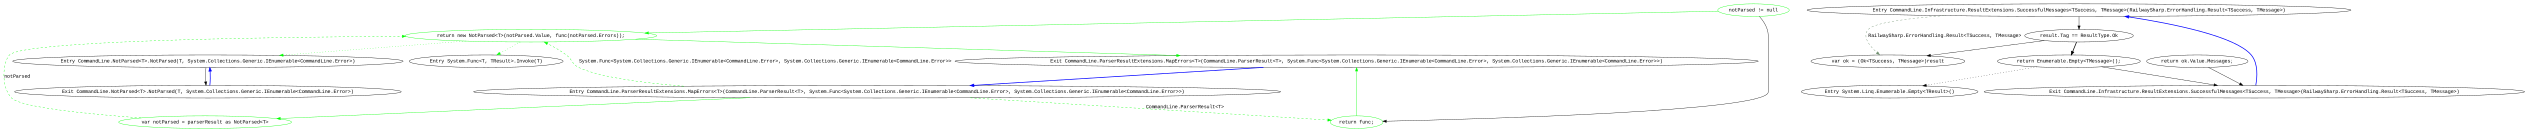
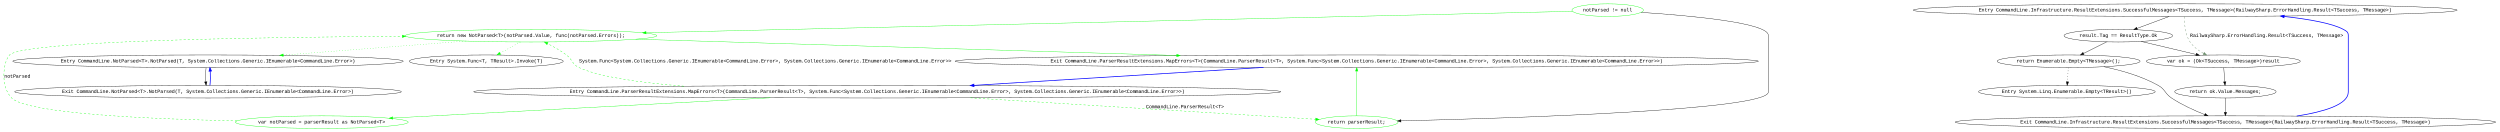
edge "result.Tag == ResultType.Ok" -> "return Enumerable.Empty<TMessage>();": style bold -> solid
edge "var ok = (Ok<TSuccess, TMessage>)result" -> "return ok.Value.Messages;": added
node "return func;": label "return func;" -> "return parserResult;"
